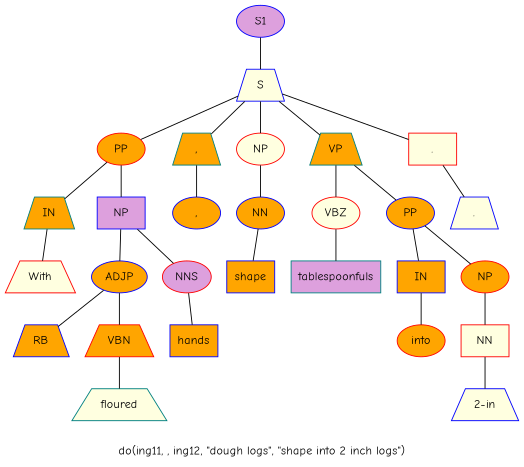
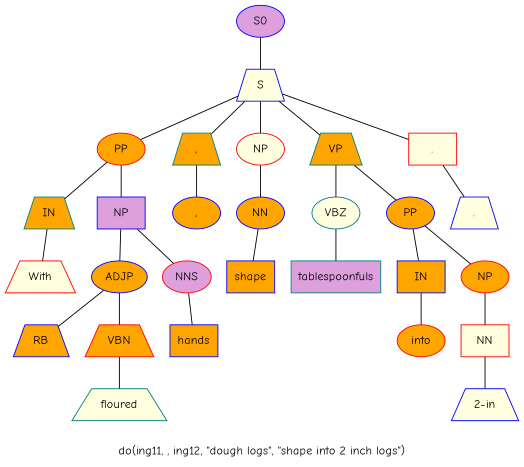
node "S1": label "S1" -> "S0"
node "VBZ": color red -> teal
